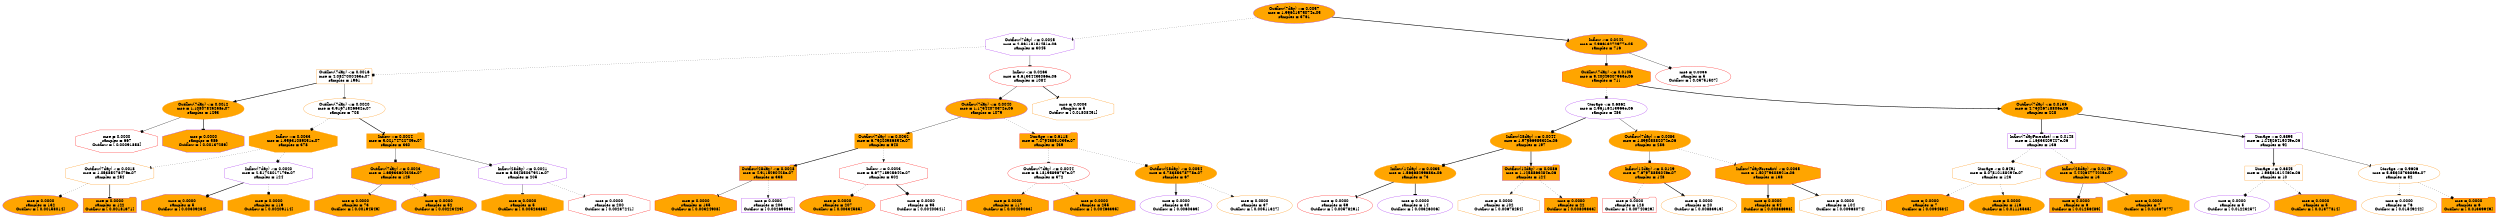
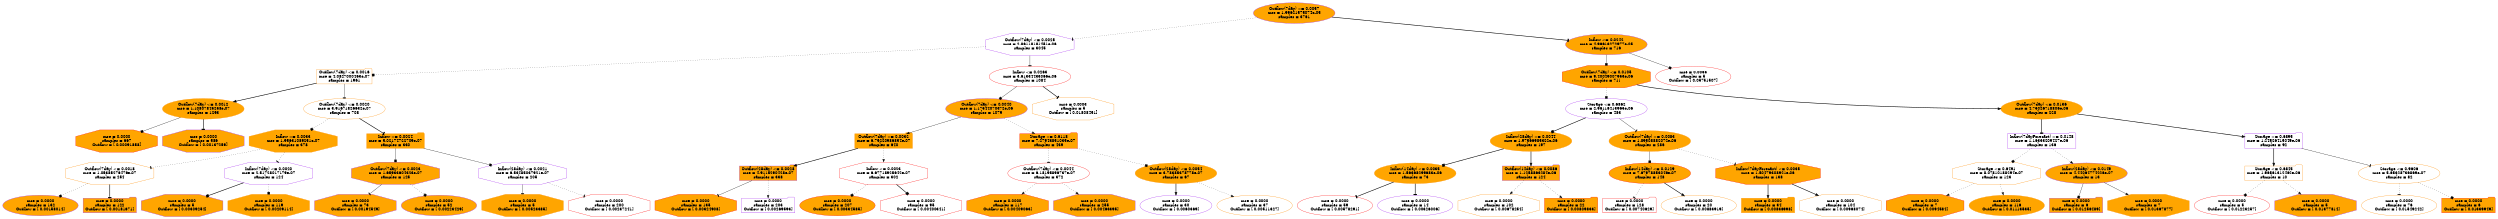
node "mse = 0.0000 samples = 667 Outflow = [ 0.00091858]": fillcolor white -> orange
edge "Inflow <= 0.0033 mse = 1.95631089251e-07 samples = 378" -> "Inflow(7day) <= 0.0020 mse = 2.51728017179e-07 samples = 124": arrowhead box -> tee
node "mse = 0.0000 samples = 5 Outflow = [ 0.01223257]": color purple -> red
